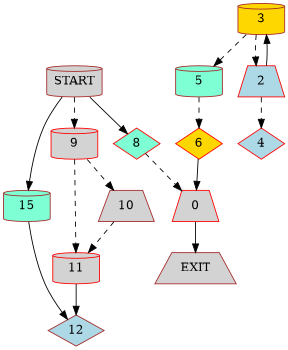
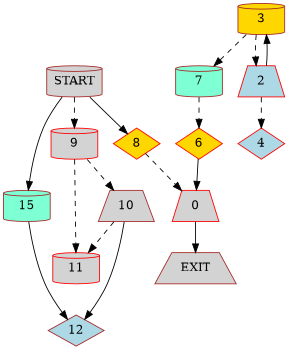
node "5": label "5" -> "7"
node "8": fillcolor aquamarine -> gold
edge "11" -> "12": now "10" -> "12"
